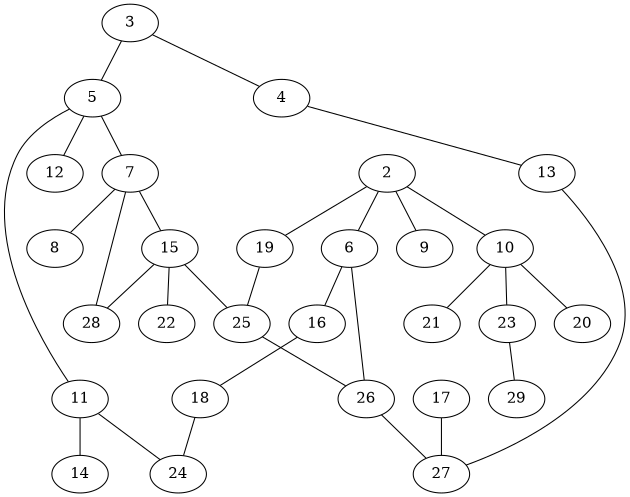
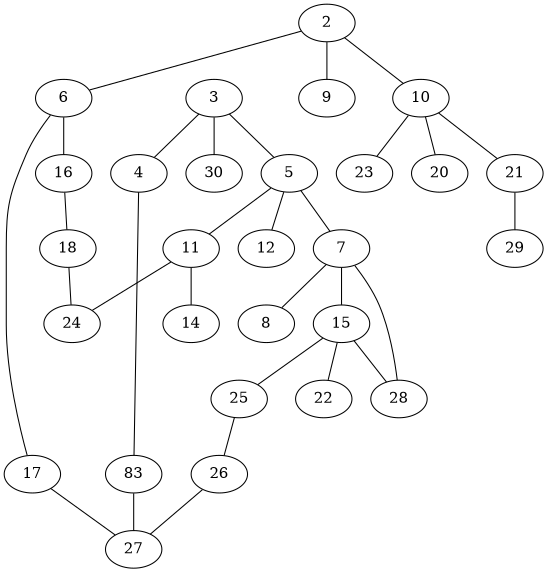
node "30": added
node "13": label "13" -> "83"
node "19": removed
edge "6" -- "26": now "6" -- "17"
edge "23" -- "29": now "21" -- "29"
